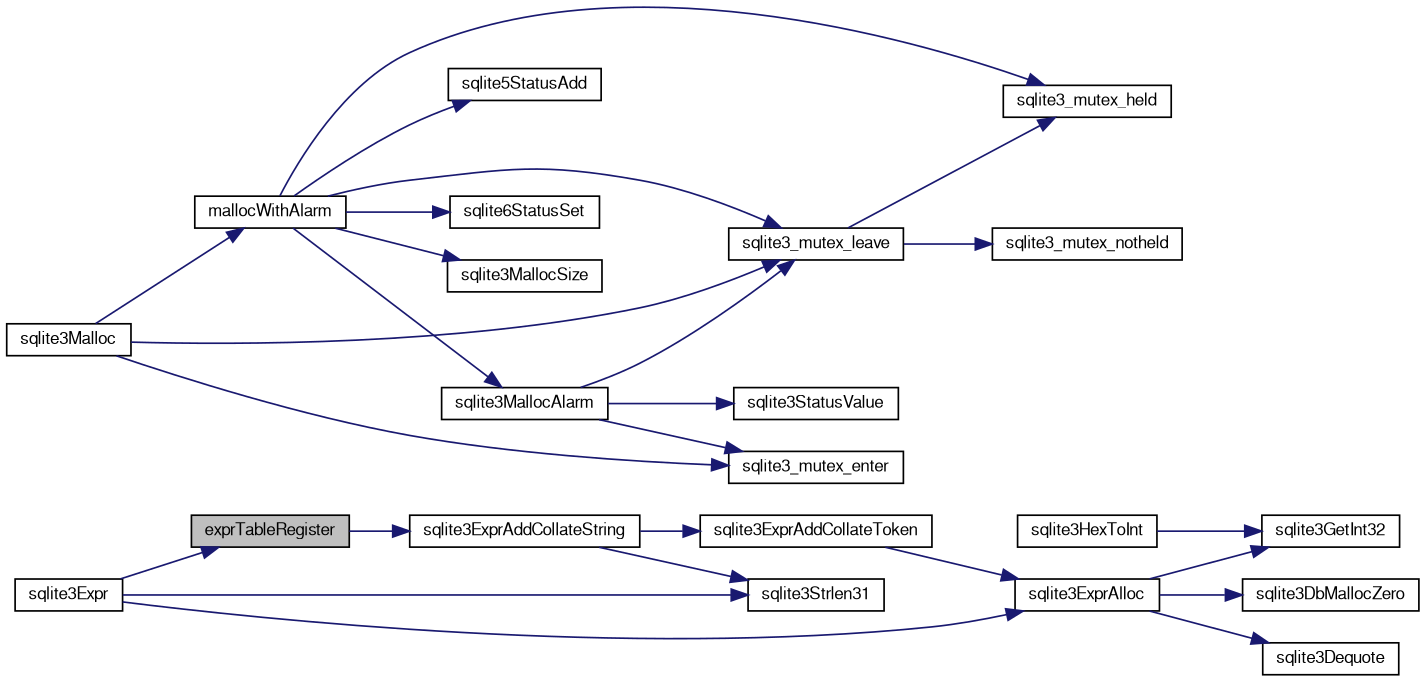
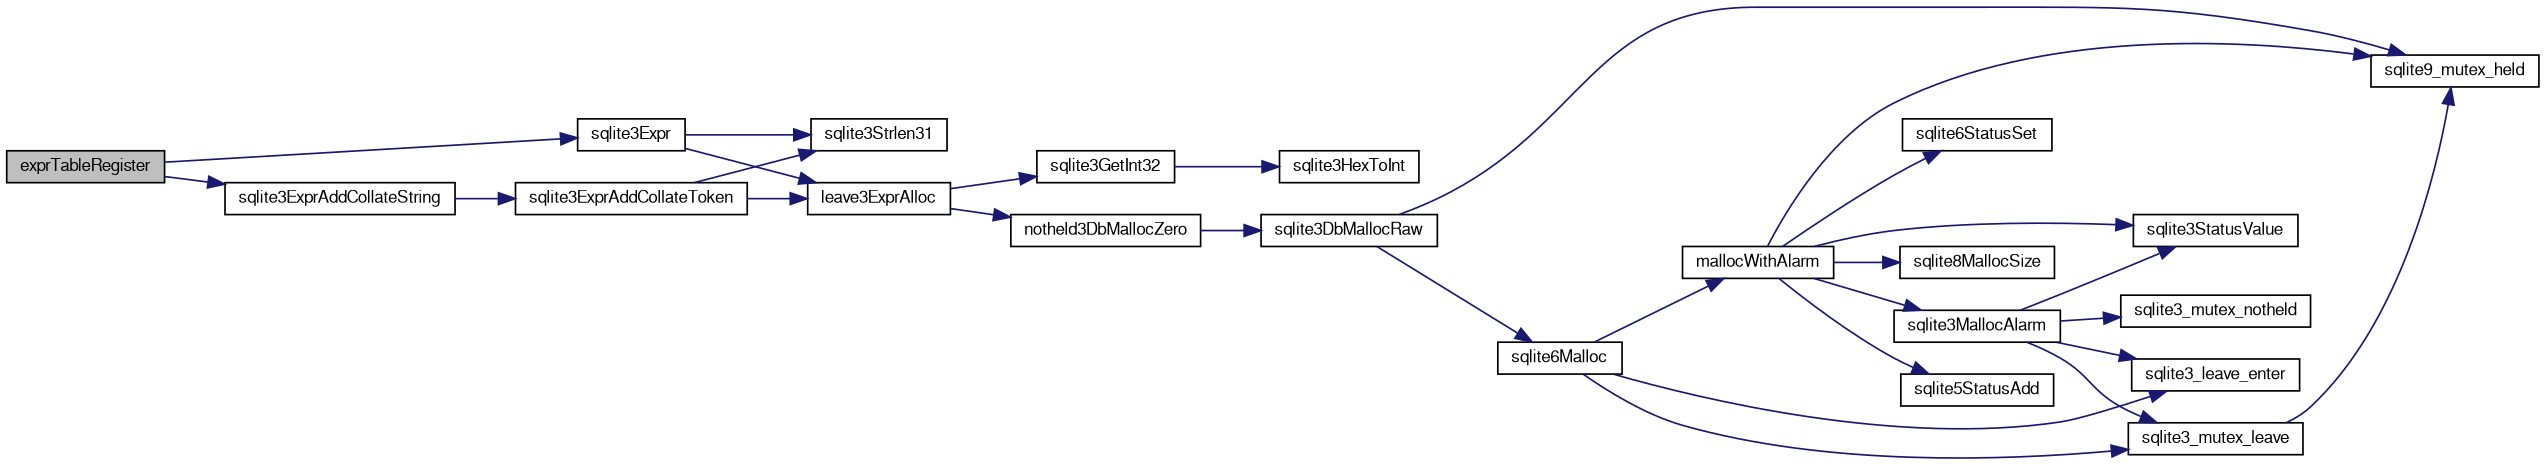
node "sqlite3_mutex_held": label "sqlite3_mutex_held" -> "sqlite9_mutex_held"
edge "mallocWithAlarm" -> "sqlite3_mutex_leave": now "mallocWithAlarm" -> "sqlite3StatusValue"
node "sqlite3DbMallocRaw": added
edge "sqlite3_mutex_leave" -> "sqlite3_mutex_notheld": now "sqlite3MallocAlarm" -> "sqlite3_mutex_notheld"
node "sqlite3MallocSize": label "sqlite3MallocSize" -> "sqlite8MallocSize"
node "sqlite3Malloc": label "sqlite3Malloc" -> "sqlite6Malloc"
node "sqlite3_mutex_enter": label "sqlite3_mutex_enter" -> "sqlite3_leave_enter"
edge "sqlite3HexToInt" -> "sqlite3GetInt32": reversed
edge "sqlite3ExprAddCollateString" -> "sqlite3Strlen31": now "sqlite3ExprAddCollateToken" -> "sqlite3Strlen31"
edge "sqlite3Expr" -> "exprTableRegister": reversed
node "sqlite3ExprAlloc": label "sqlite3ExprAlloc" -> "leave3ExprAlloc"
node "sqlite3DbMallocZero": label "sqlite3DbMallocZero" -> "notheld3DbMallocZero"
node "sqlite3Dequote": removed
